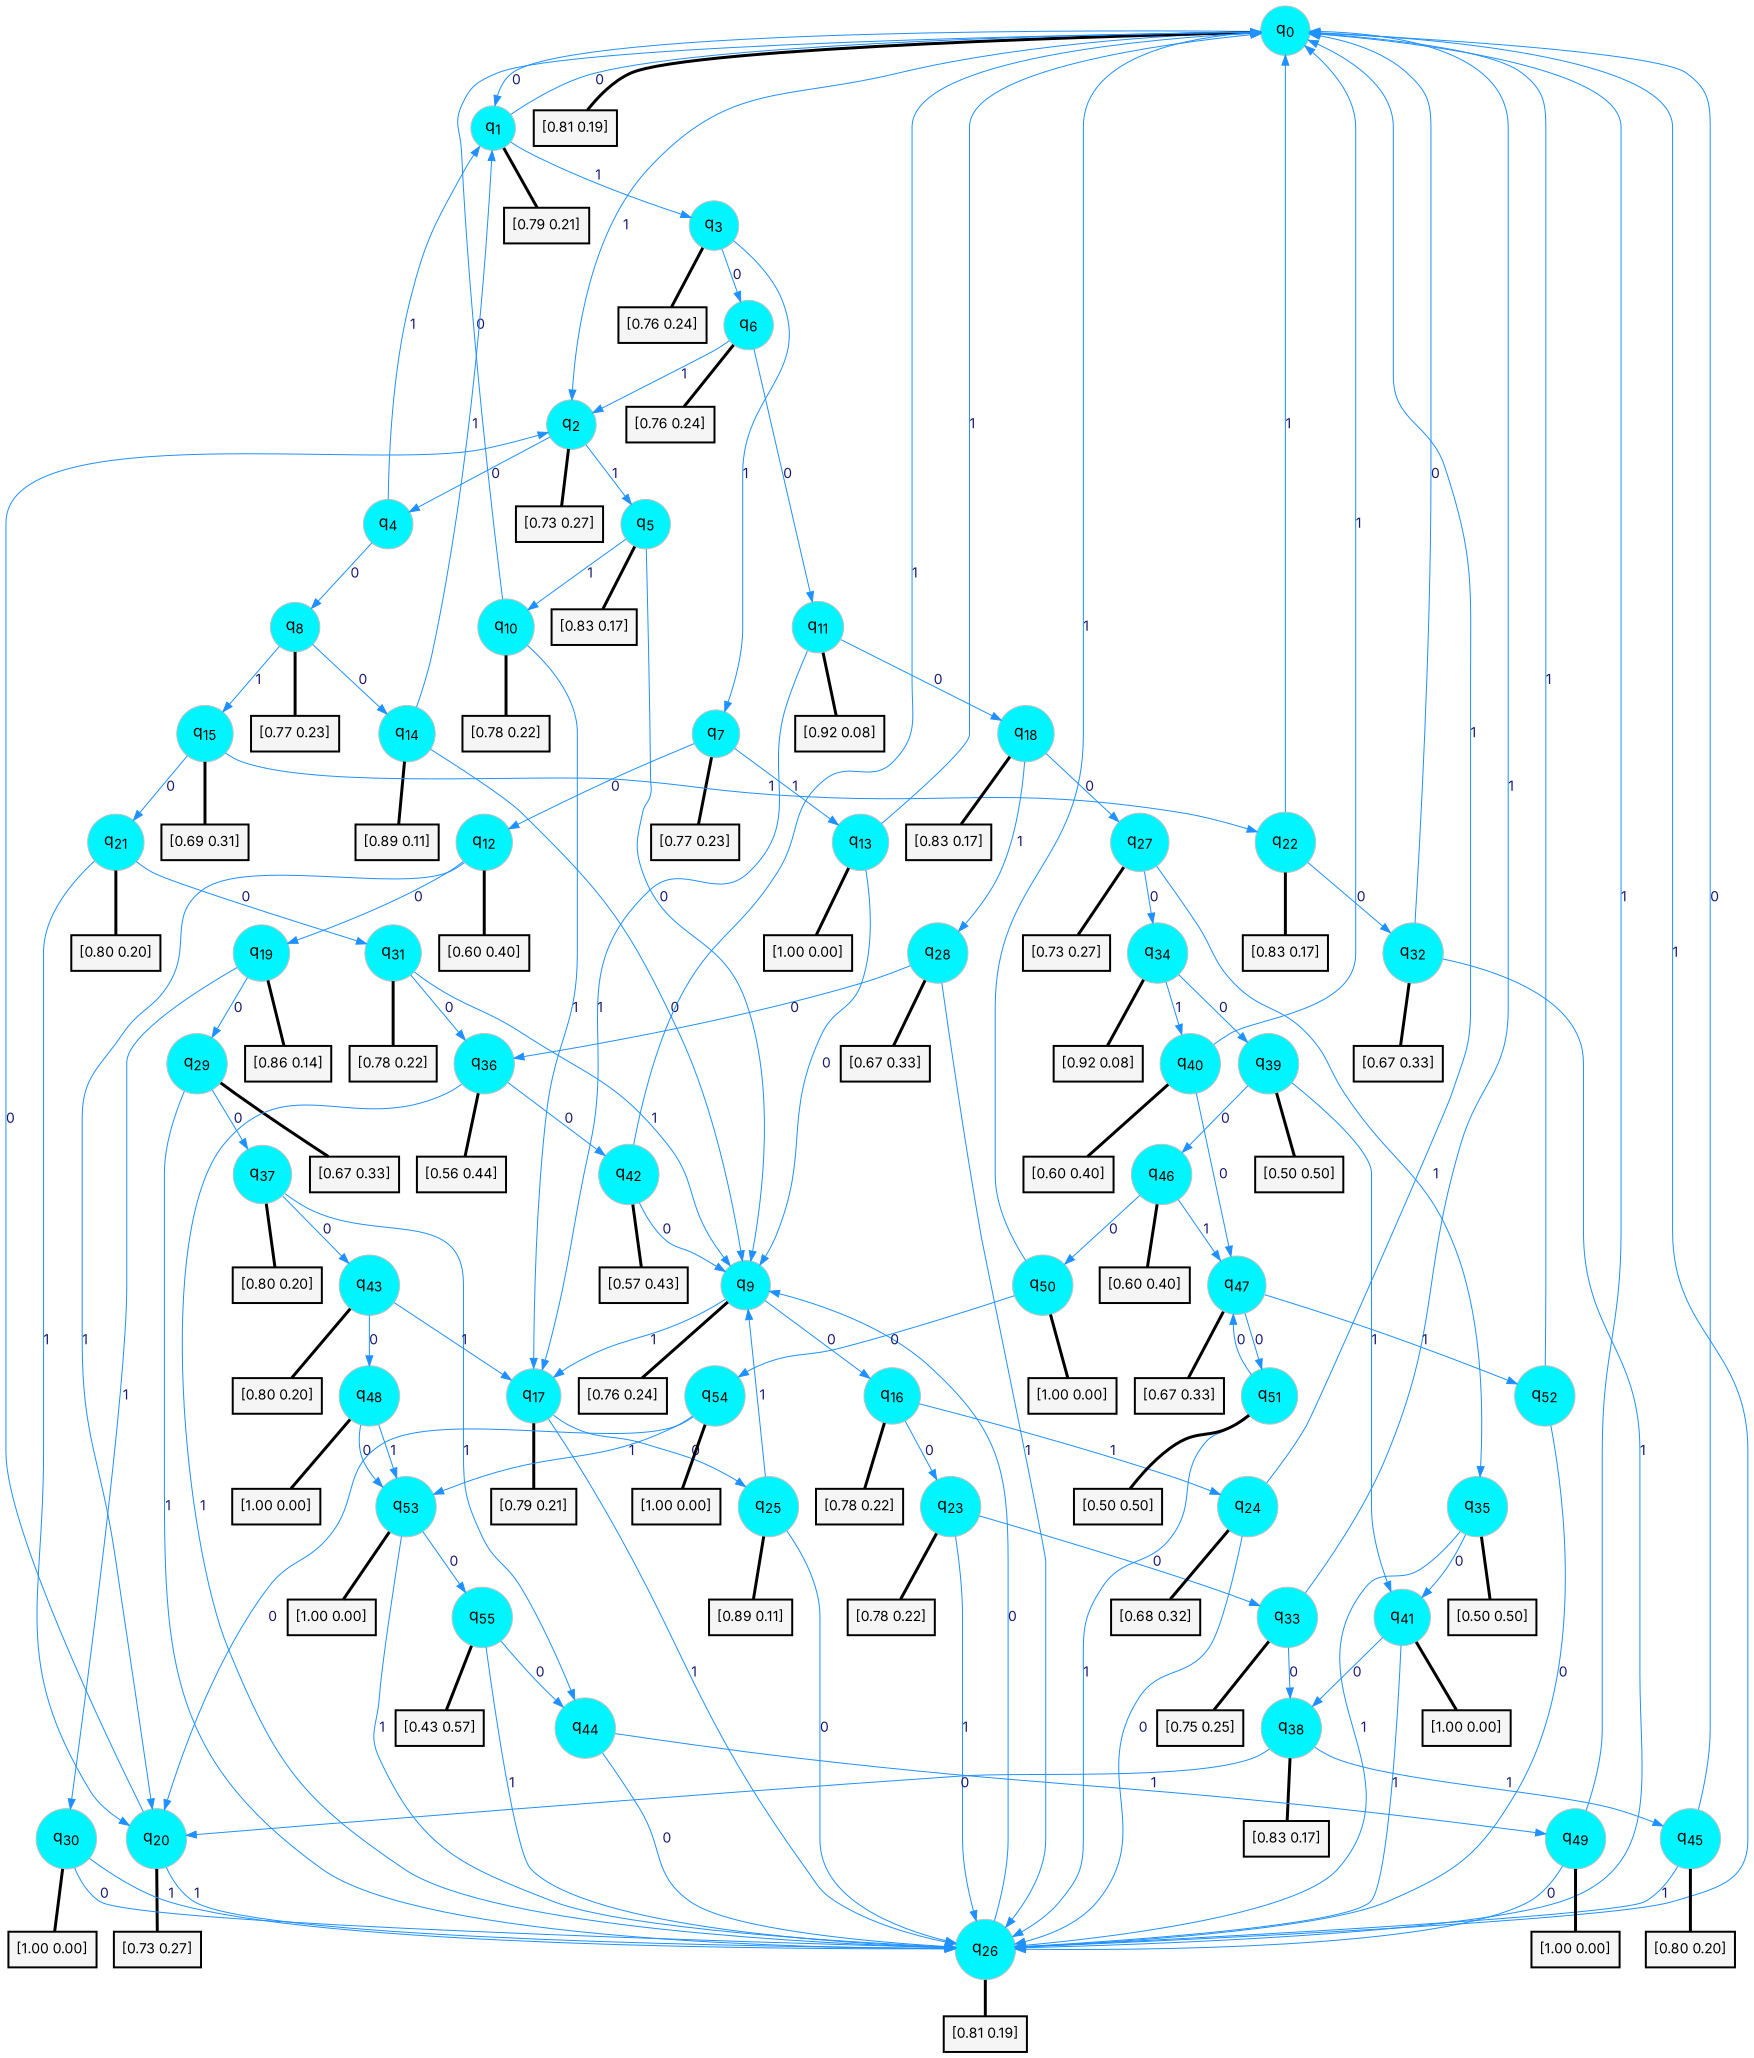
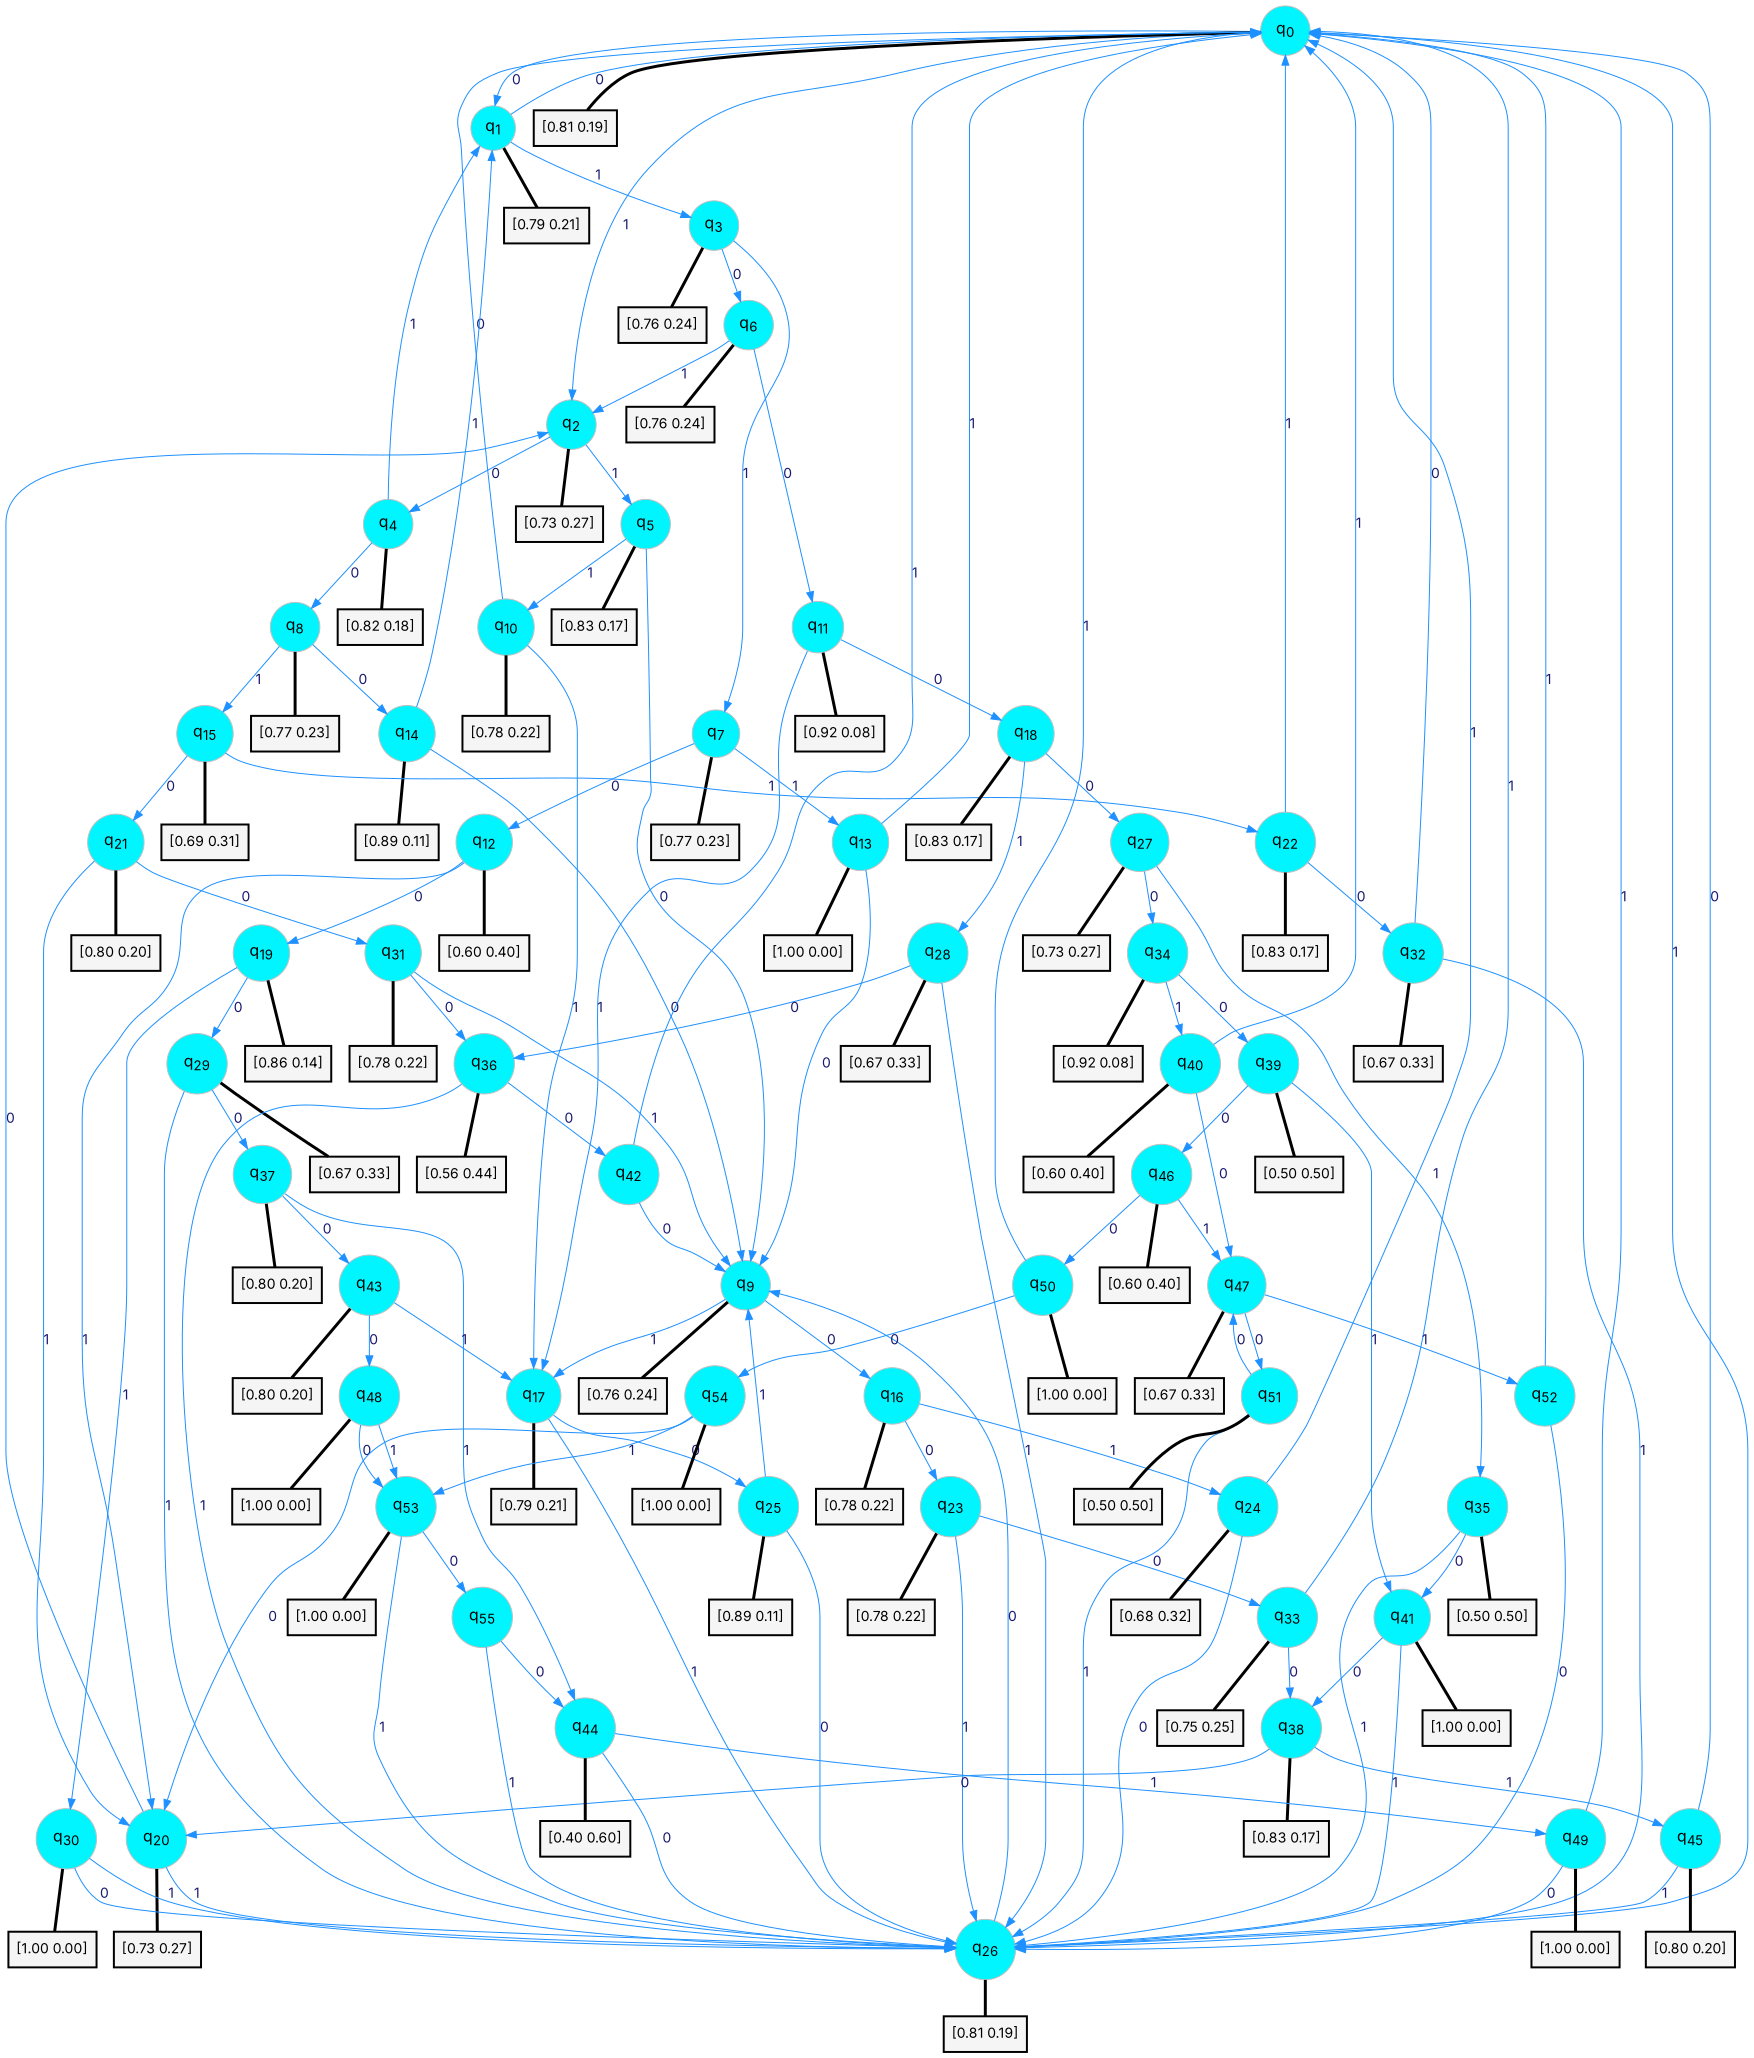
node "[0.82 0.18]": added
node "[0.57 0.43]": removed
node "[0.43 0.57]": removed
node "[0.40 0.60]": added
